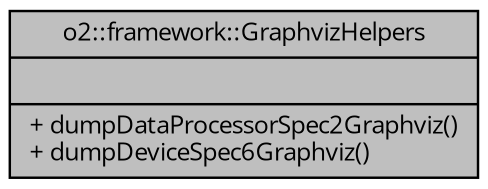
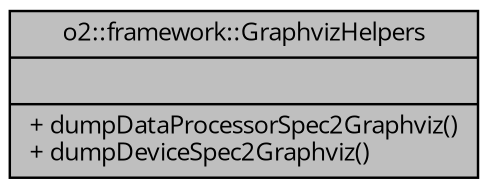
node "o2::framework::GraphvizHelpers": text "+ dumpDeviceSpec6Graphviz()" -> "+ dumpDeviceSpec2Graphviz()"
